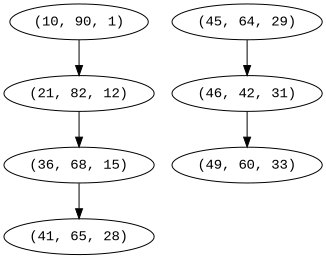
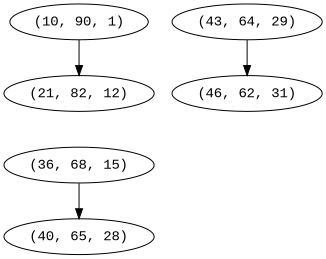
node "(45, 64, 29)": label "(45, 64, 29)" -> "(43, 64, 29)"
node "(46, 42, 31)": label "(46, 42, 31)" -> "(46, 62, 31)"
edge "(21, 82, 12)" -> "(36, 68, 15)": removed
node "(49, 60, 33)": removed
node "(41, 65, 28)": label "(41, 65, 28)" -> "(40, 65, 28)"
